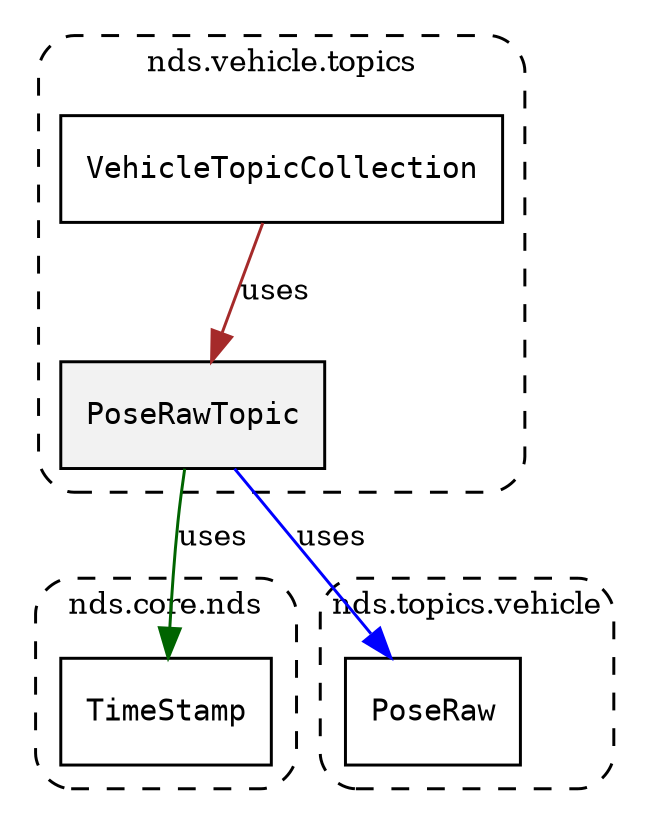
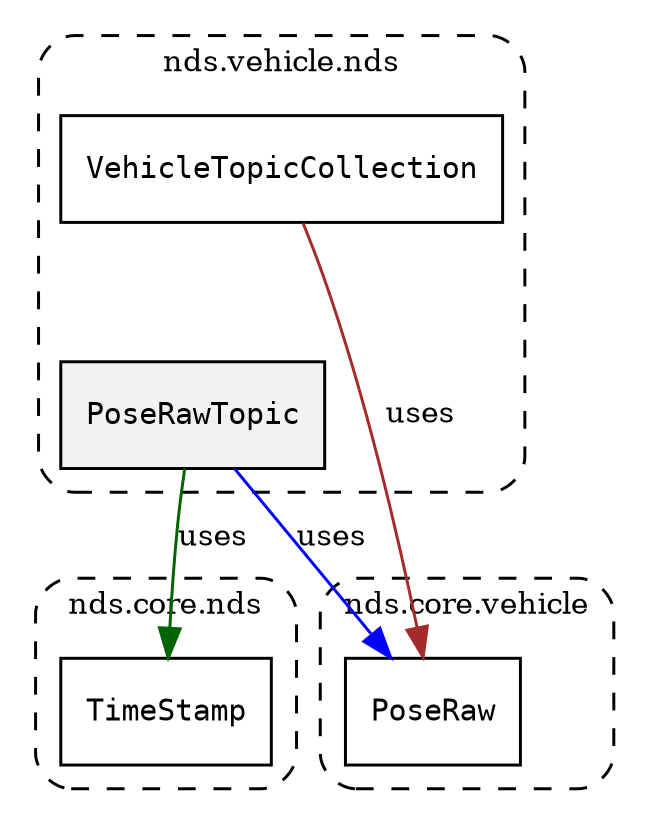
cluster "nds.vehicle.topics": label "nds.vehicle.topics" -> "nds.vehicle.nds"
edge "VehicleTopicCollection" -> "PoseRawTopic": now "VehicleTopicCollection" -> "PoseRaw"
cluster "nds.topics.vehicle": label "nds.topics.vehicle" -> "nds.core.vehicle"
